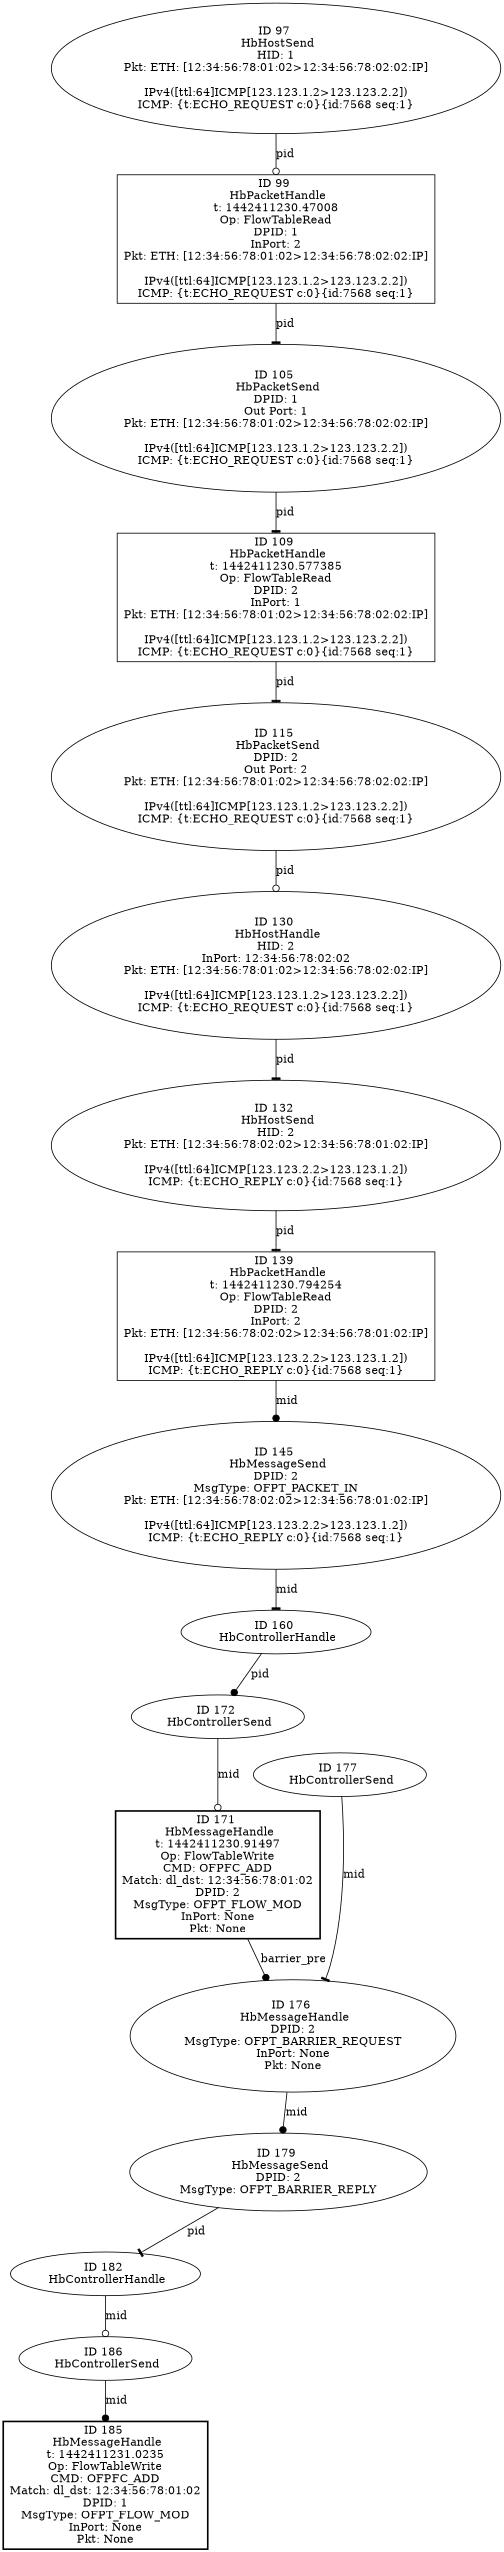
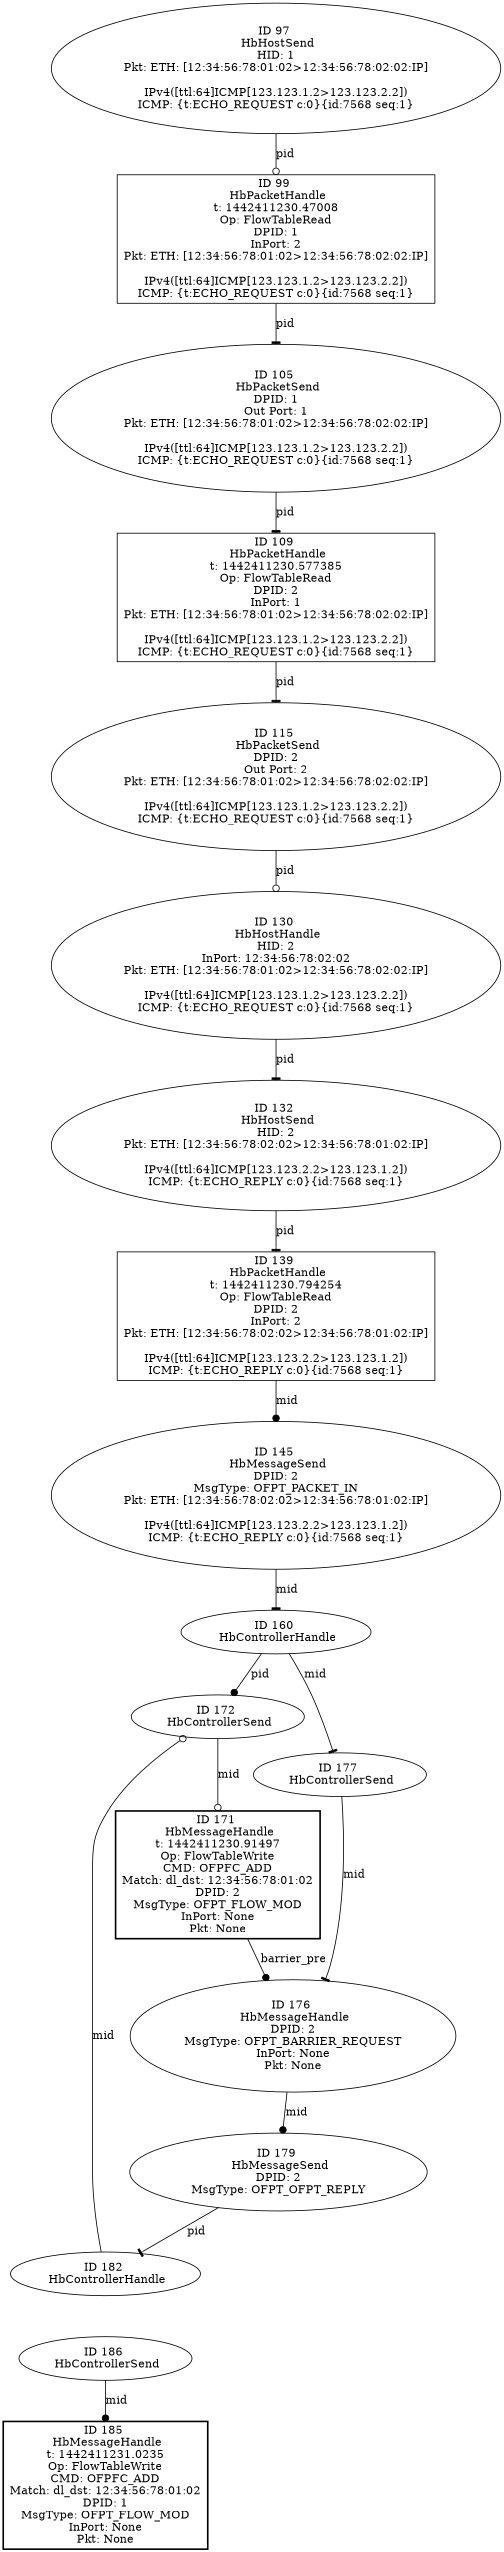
edge "ID 160 HbControllerHandle" -> "ID 177 HbControllerSend": added, label "mid"
node "ID 179 HbMessageSend DPID: 2 MsgType: OFPT_BARRIER_REPLY": label "ID 179 HbMessageSend DPID: 2 MsgType: OFPT_BARRIER_REPLY" -> "ID 179 HbMessageSend DPID: 2 MsgType: OFPT_OFPT_REPLY"
edge "ID 182 HbControllerHandle" -> "ID 186 HbControllerSend": now "ID 182 HbControllerHandle" -> "ID 172 HbControllerSend"
